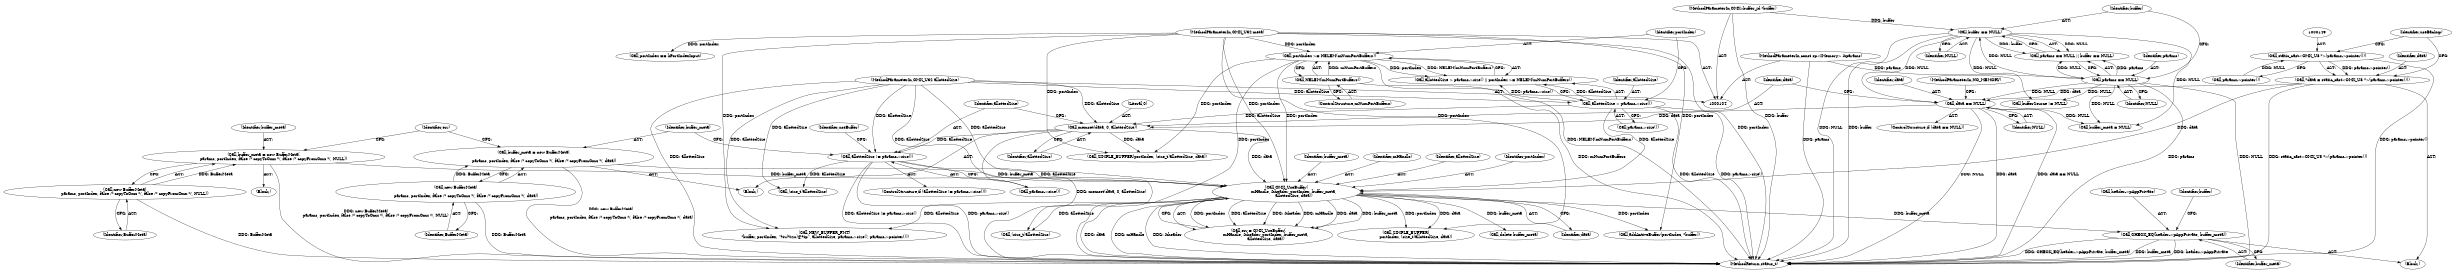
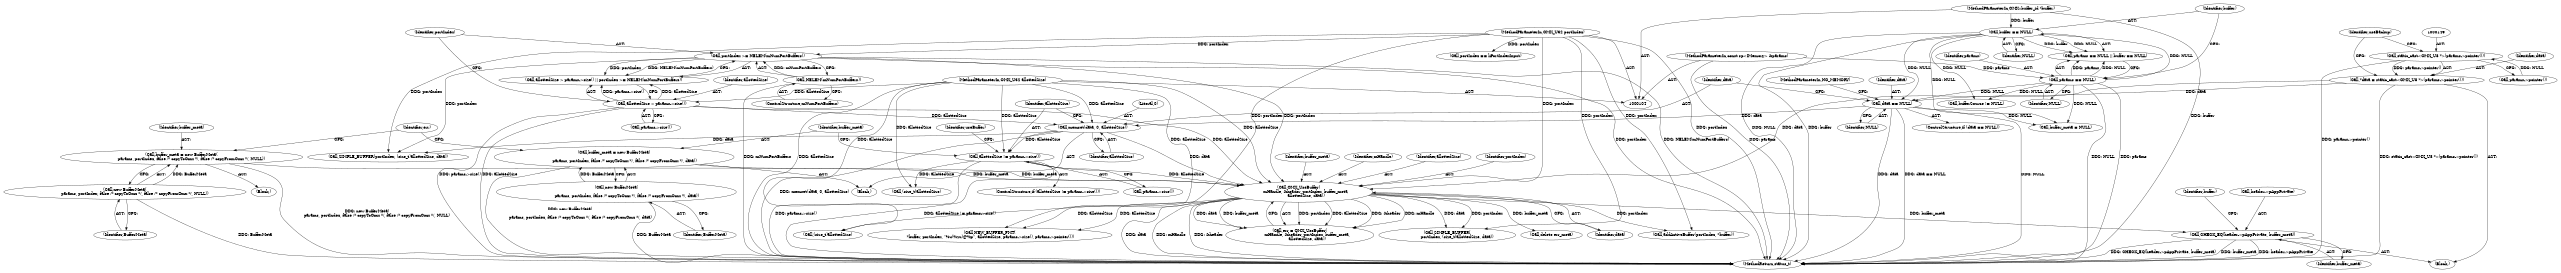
node "(MethodParameterIn,OMX_U32 meta)": label "(MethodParameterIn,OMX_U32 meta)" -> "(MethodParameterIn,OMX_U32 portIndex)"
edge "(Call,params == NULL || buffer == NULL)" -> "(Call,buffer == NULL)": removed, label "CFG:"
node "(Call,delete buffer_meta)": label "(Call,delete buffer_meta)" -> "(Call,delete err_meta)"
